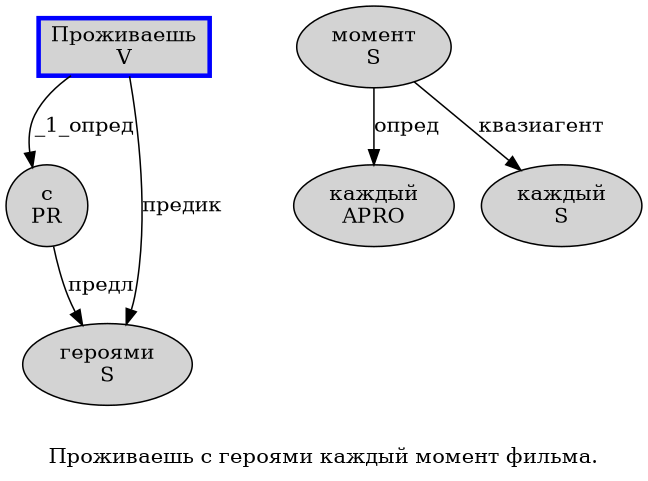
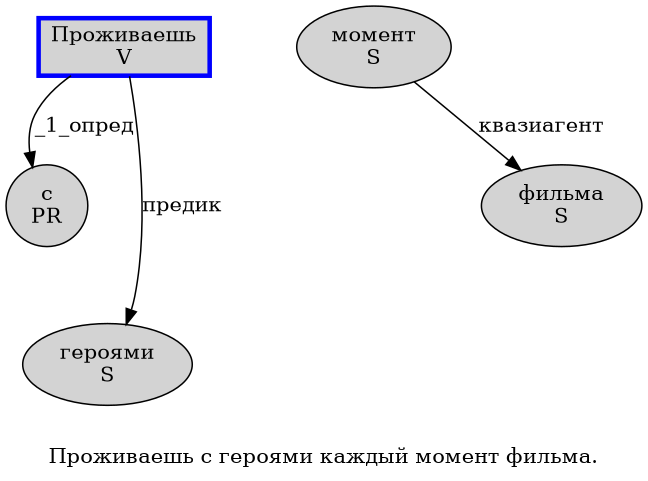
node "каждый APRO": removed
node "каждый S": label "каждый S" -> "фильма S"
edge "с PR" -> "героями S": removed, label "предл"
